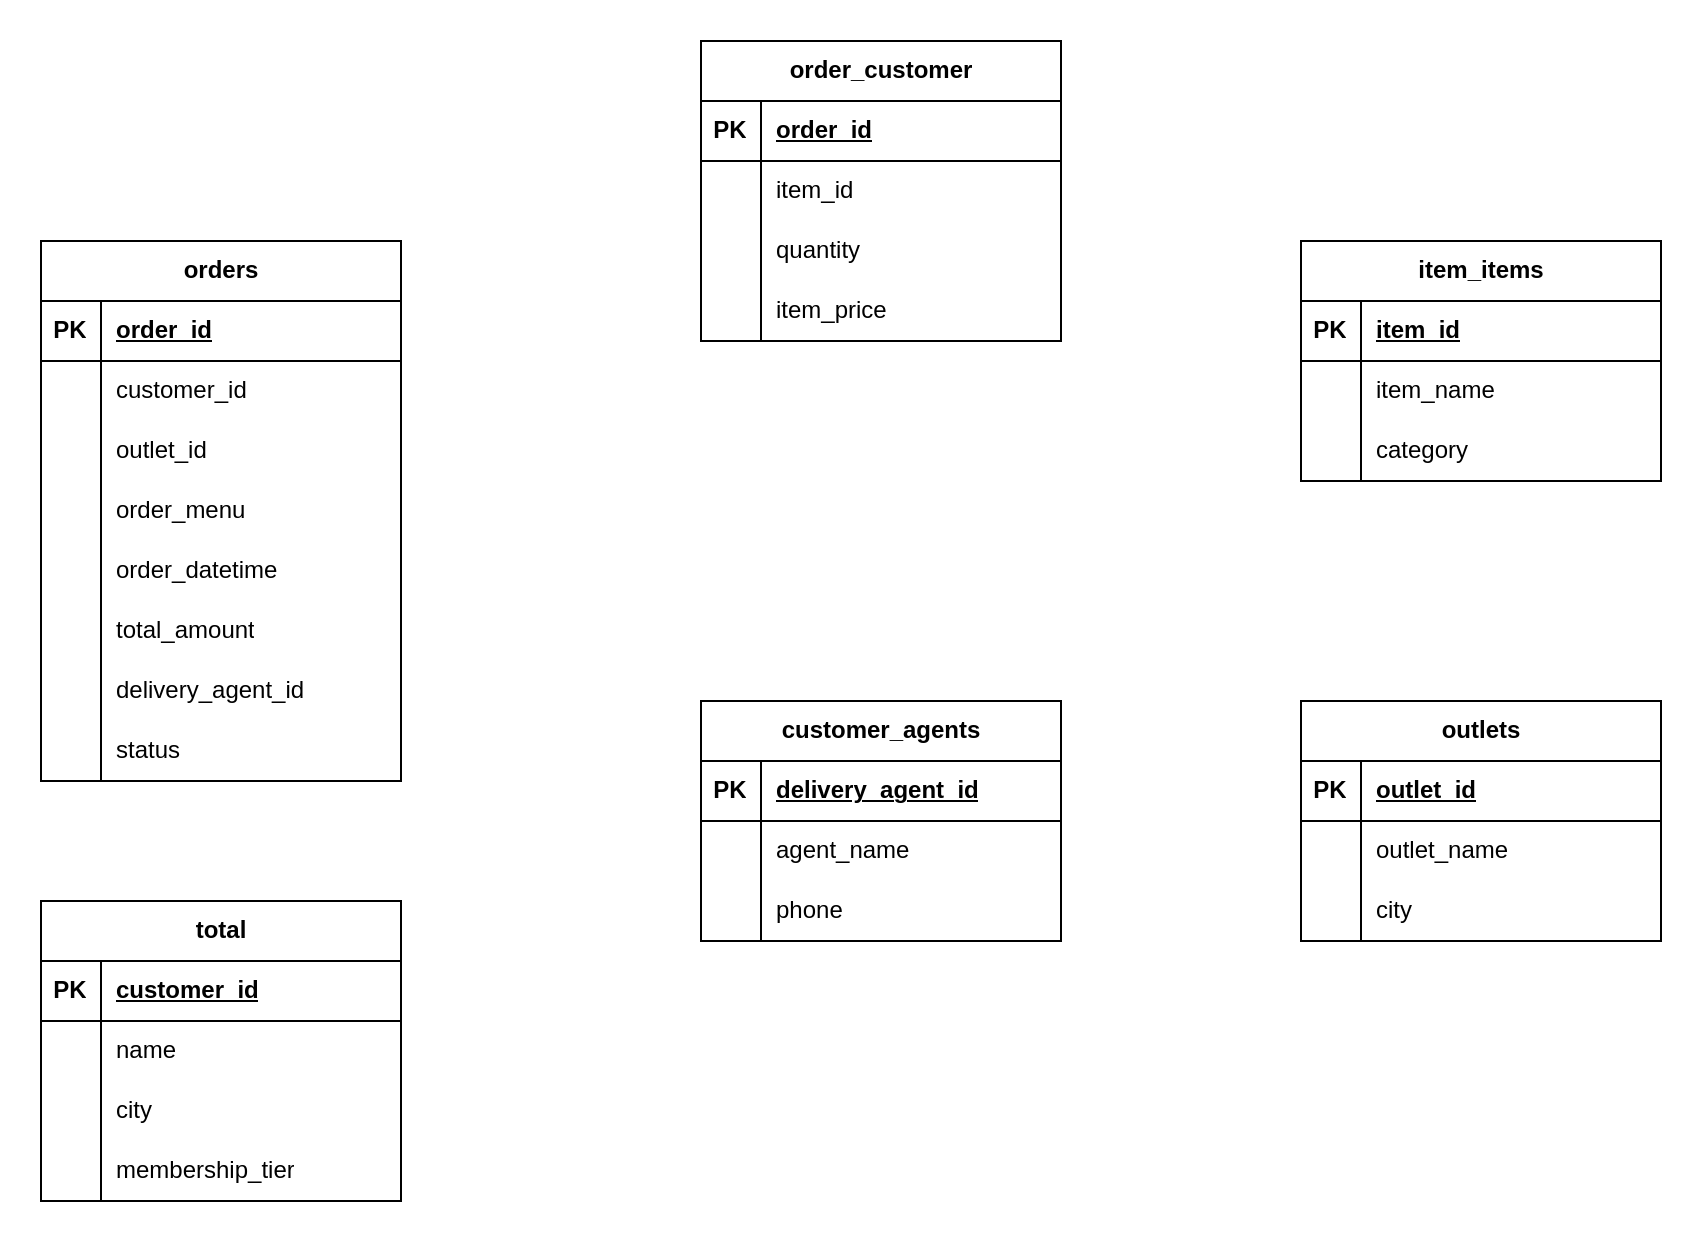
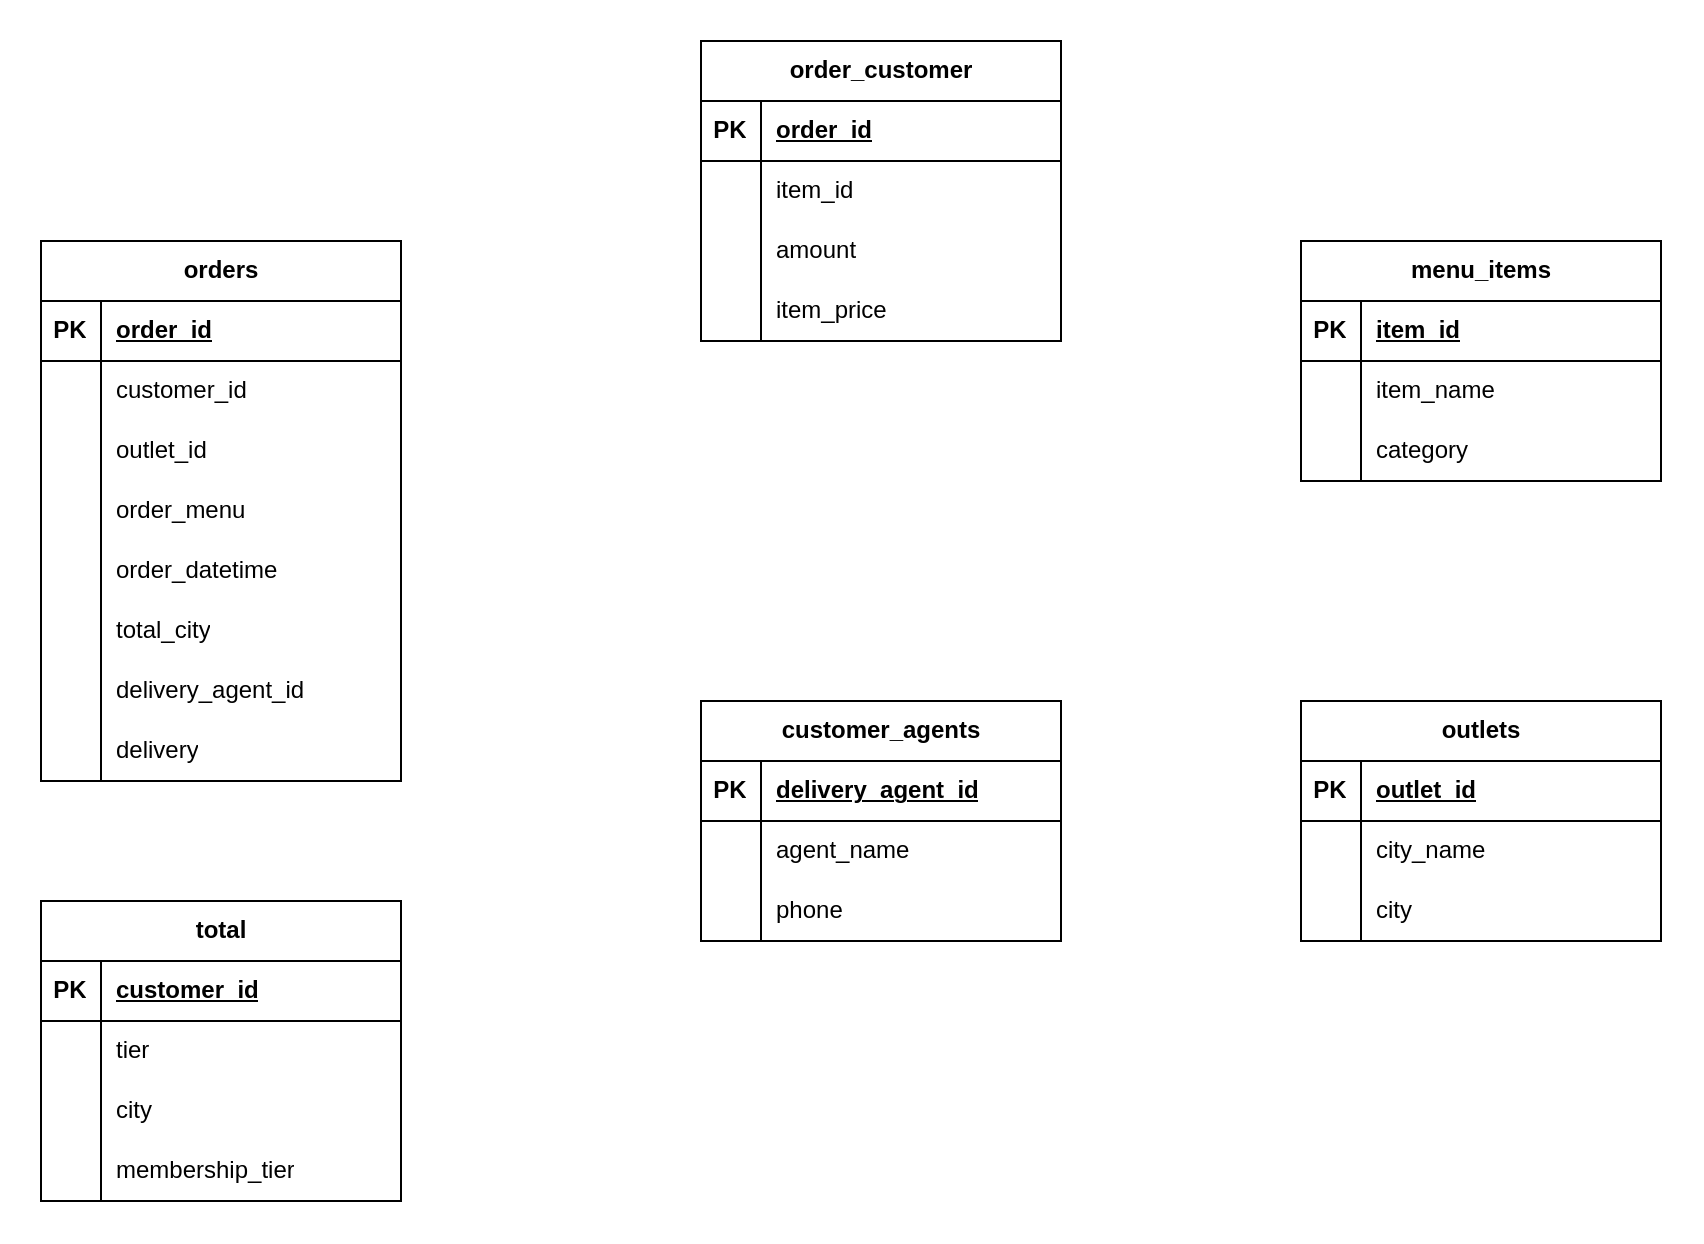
node "quantity": label "quantity" -> "amount"
node "item_items": label "item_items" -> "menu_items"
node "total_amount": label "total_amount" -> "total_city"
node "status": label "status" -> "delivery"
node "outlet_name": label "outlet_name" -> "city_name"
node "name": label "name" -> "tier"
